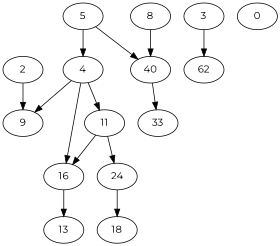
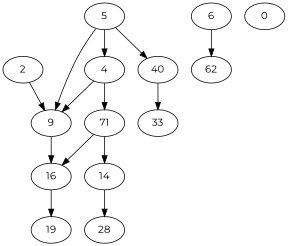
node "8": removed
node "3": label "3" -> "6"
edge "5" -> "9": added
edge "4" -> "16": now "9" -> "16"
node "11": label "11" -> "71"
node "24": label "24" -> "14"
node "13": label "13" -> "19"
node "18": label "18" -> "28"
